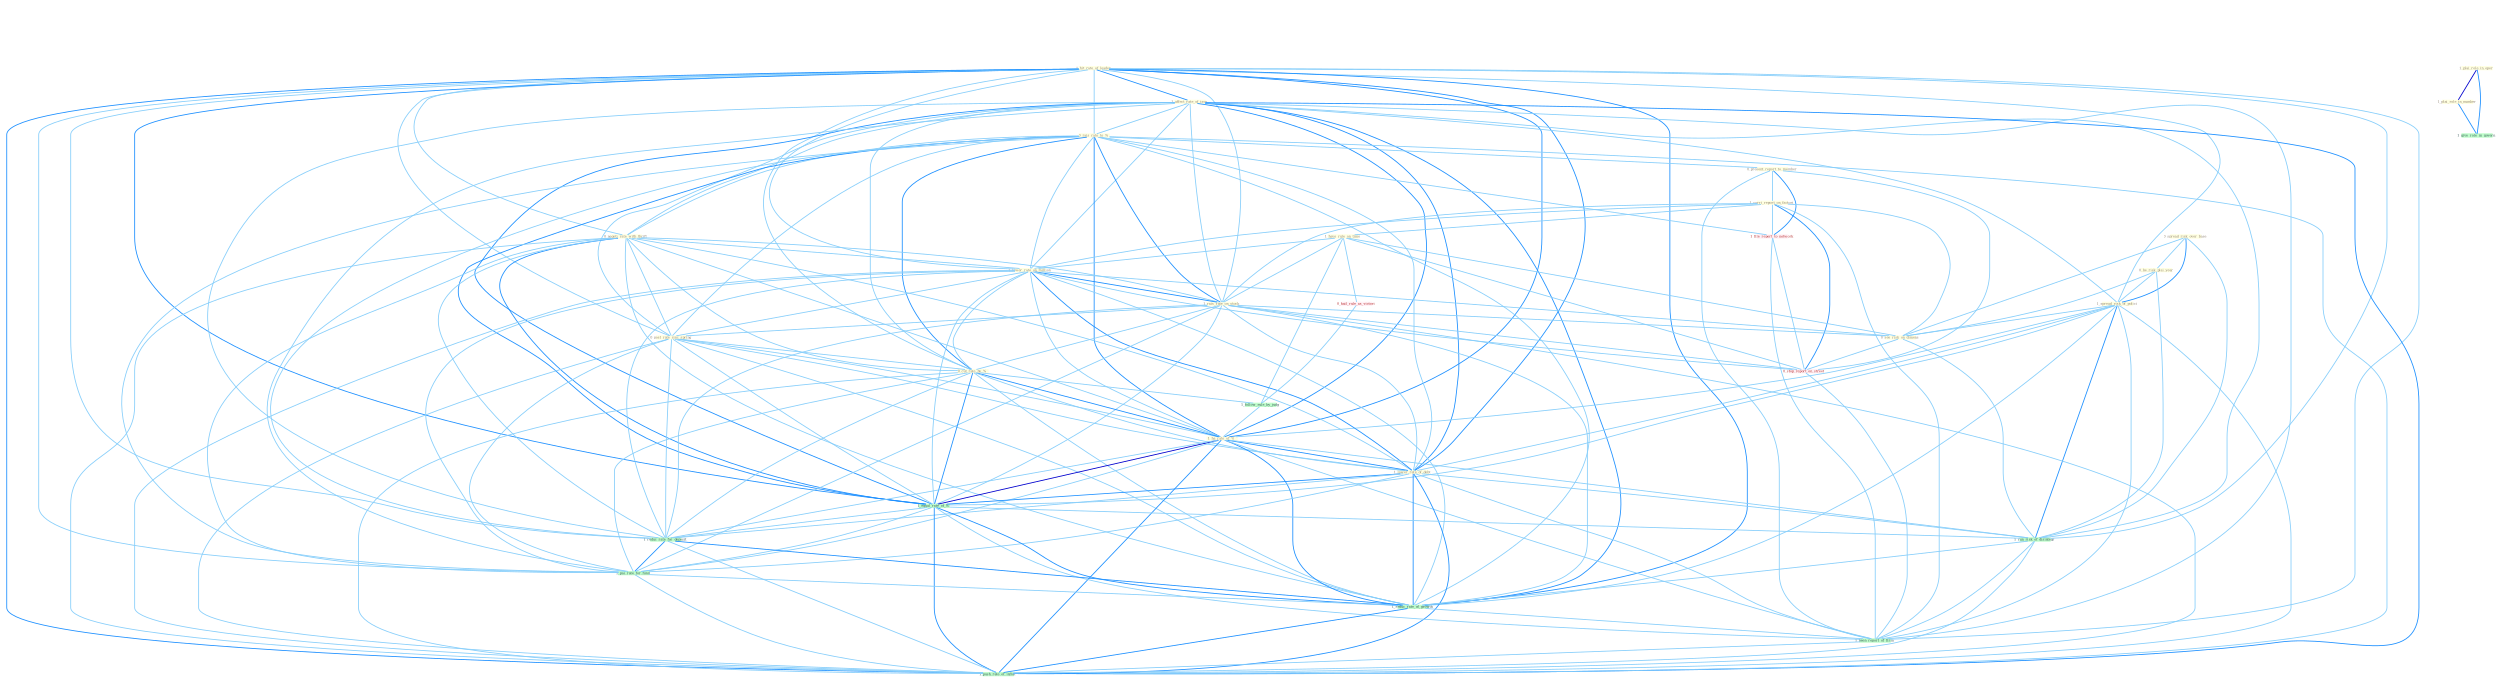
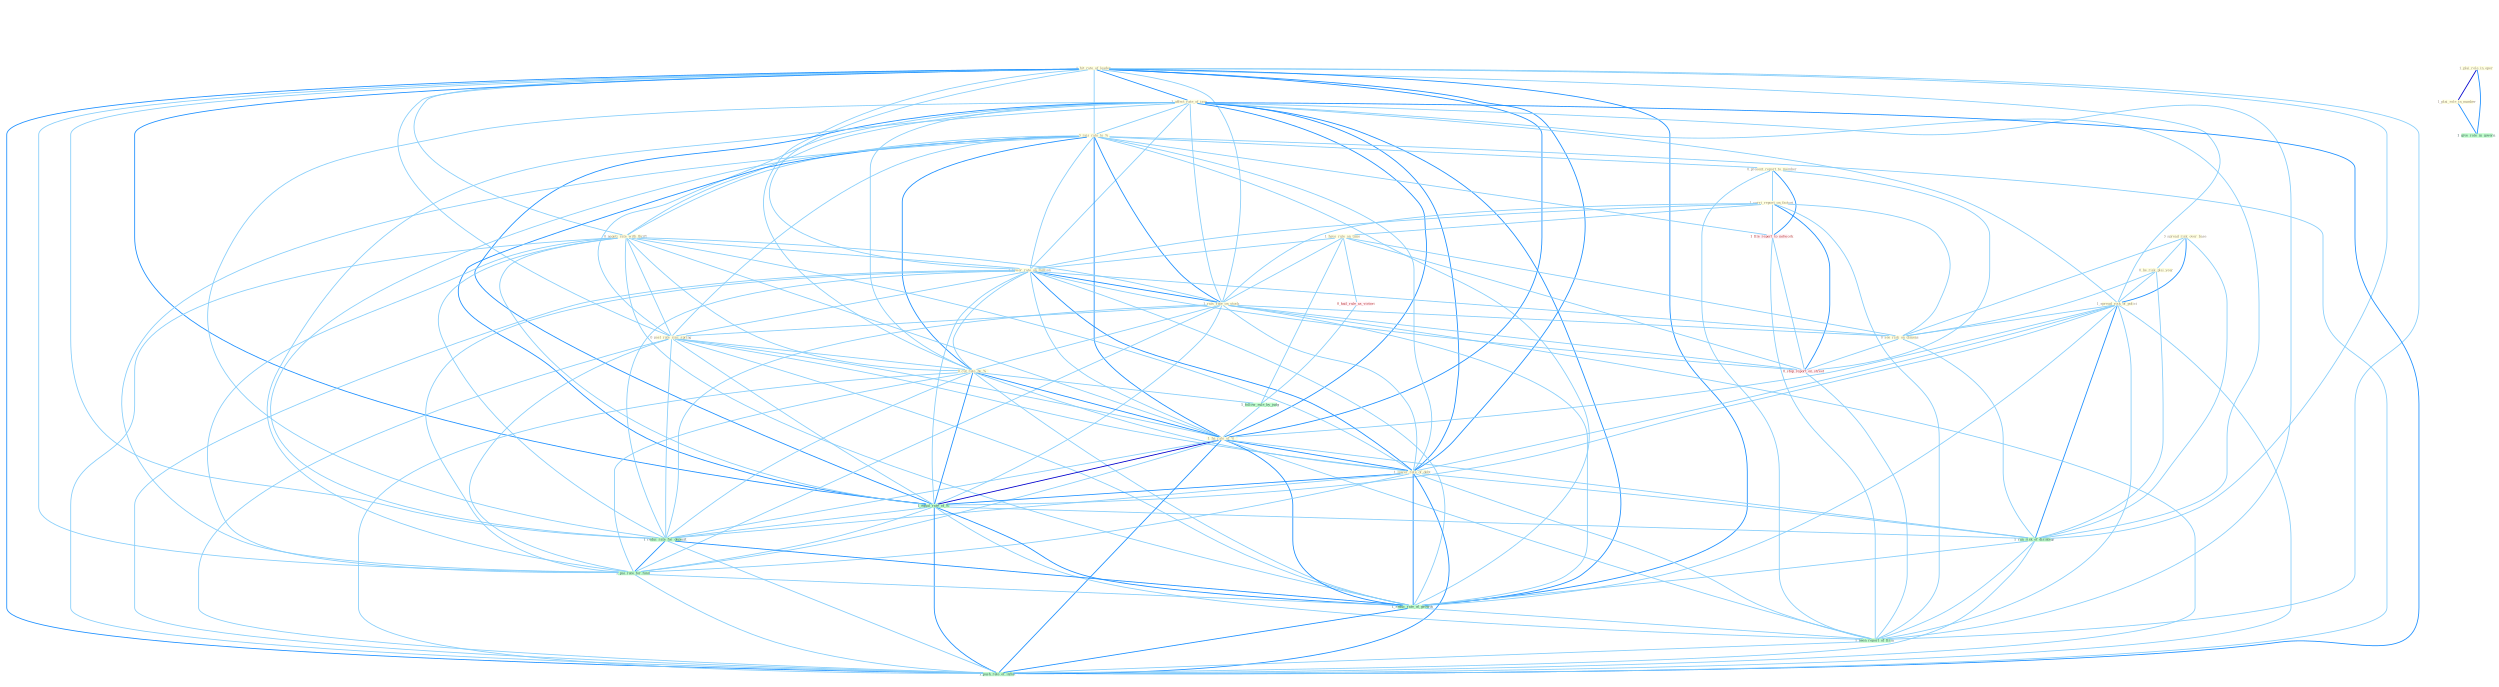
edge "0_negoti_rate_with_thrift" -- "1_equal_rate_of_%": color #1e90ff -> #87cefa
